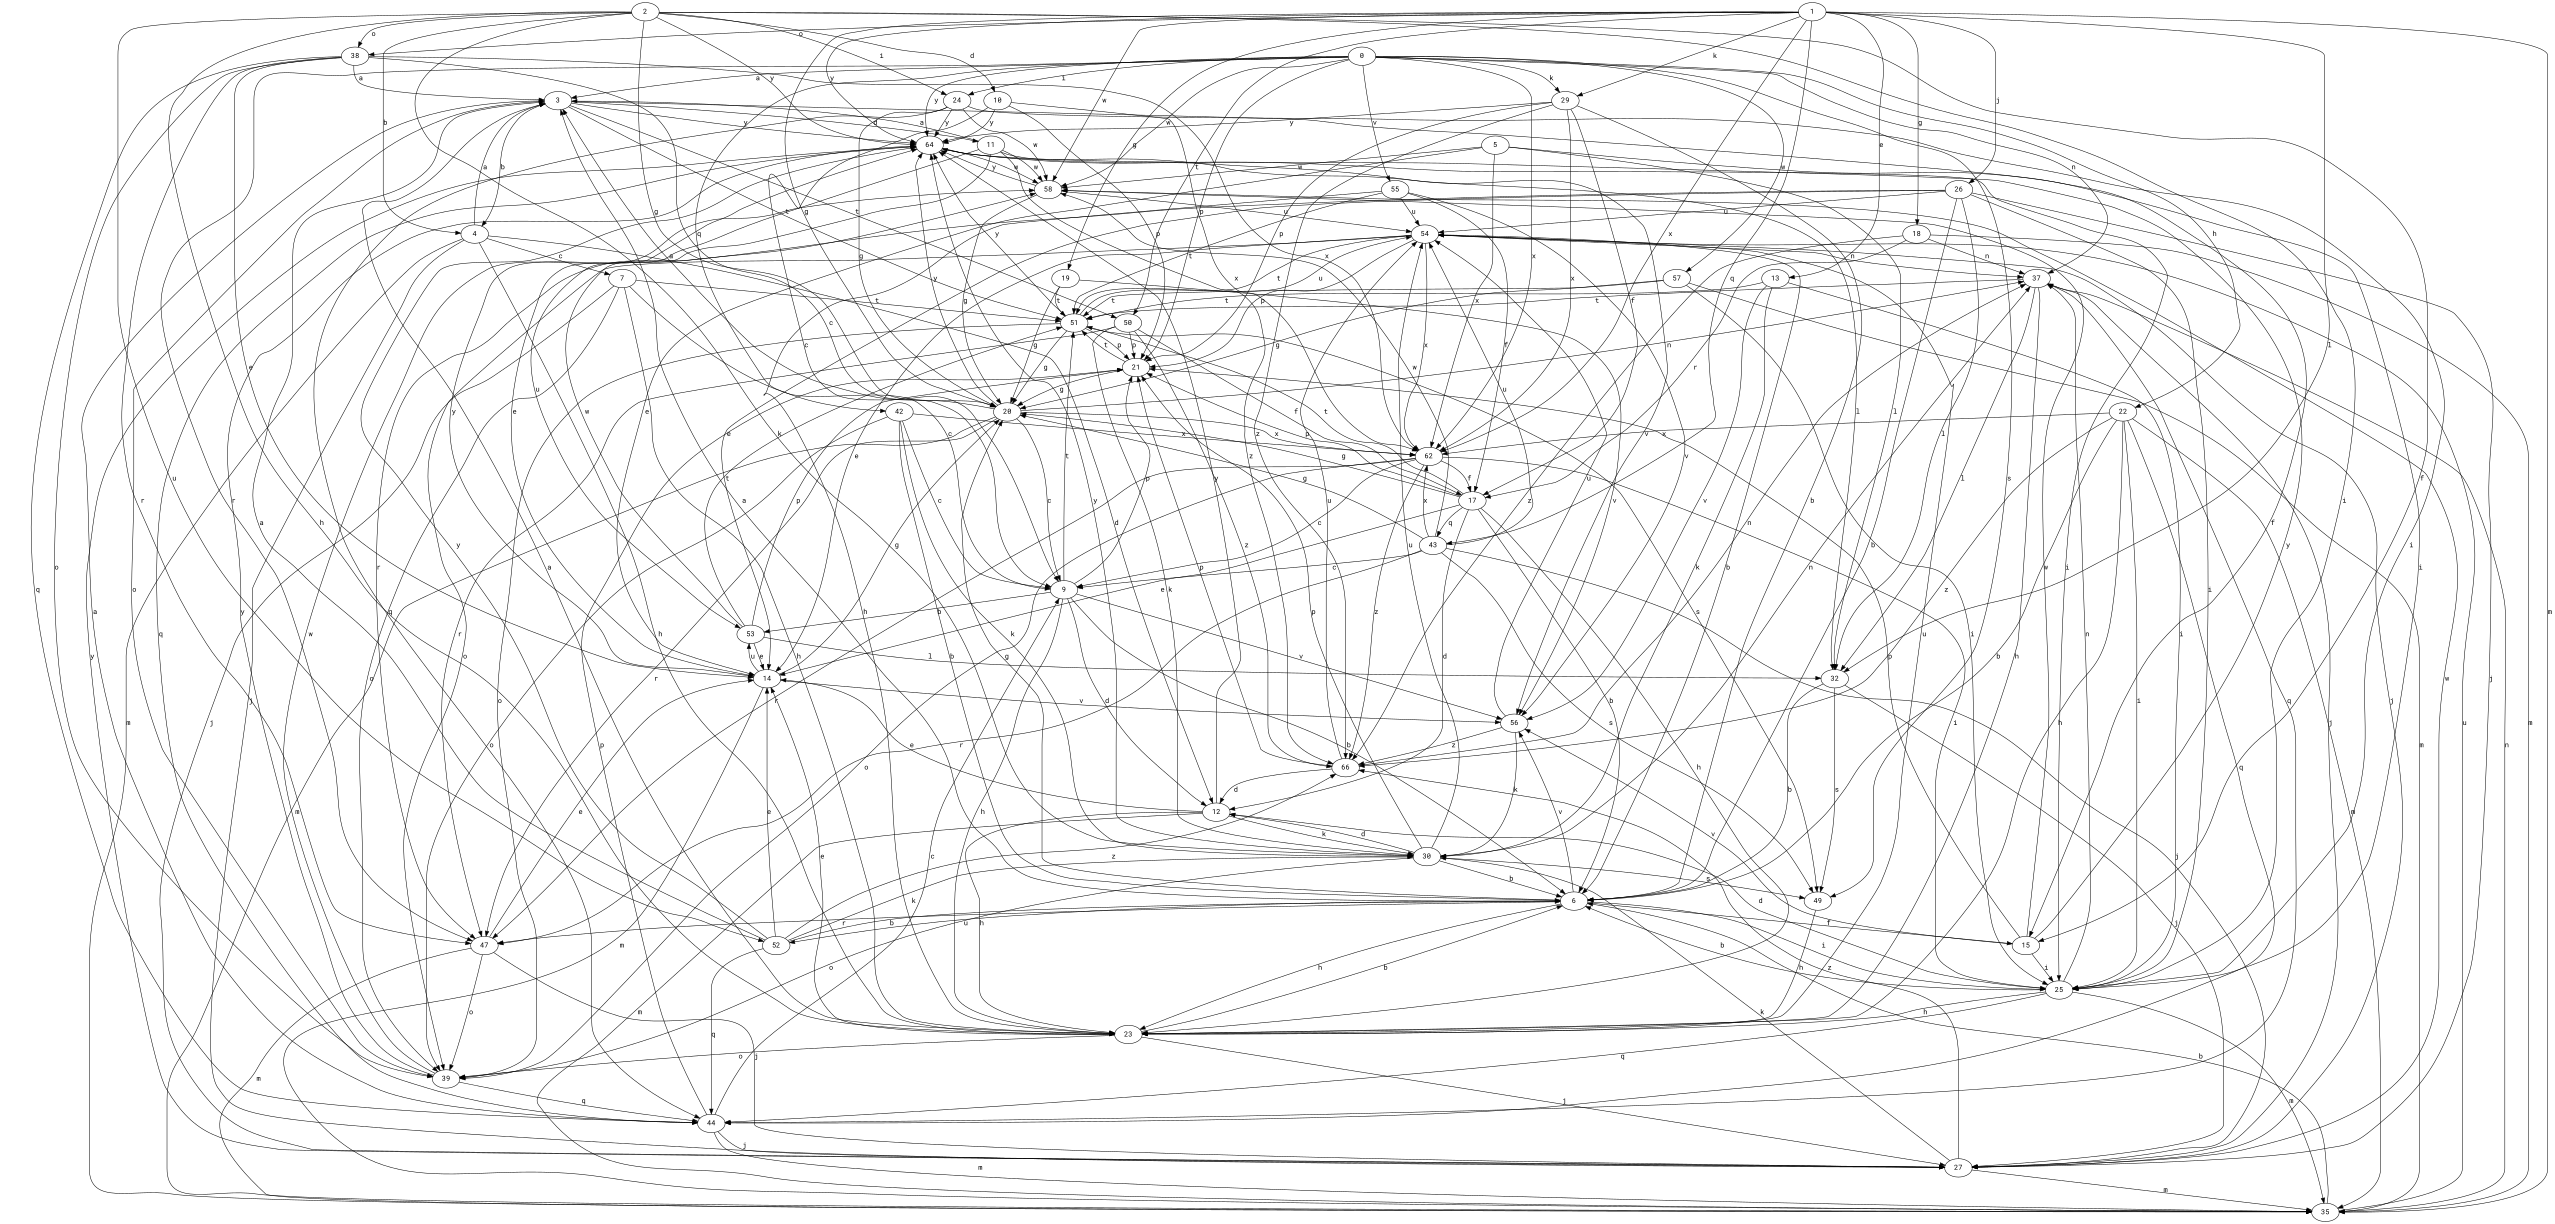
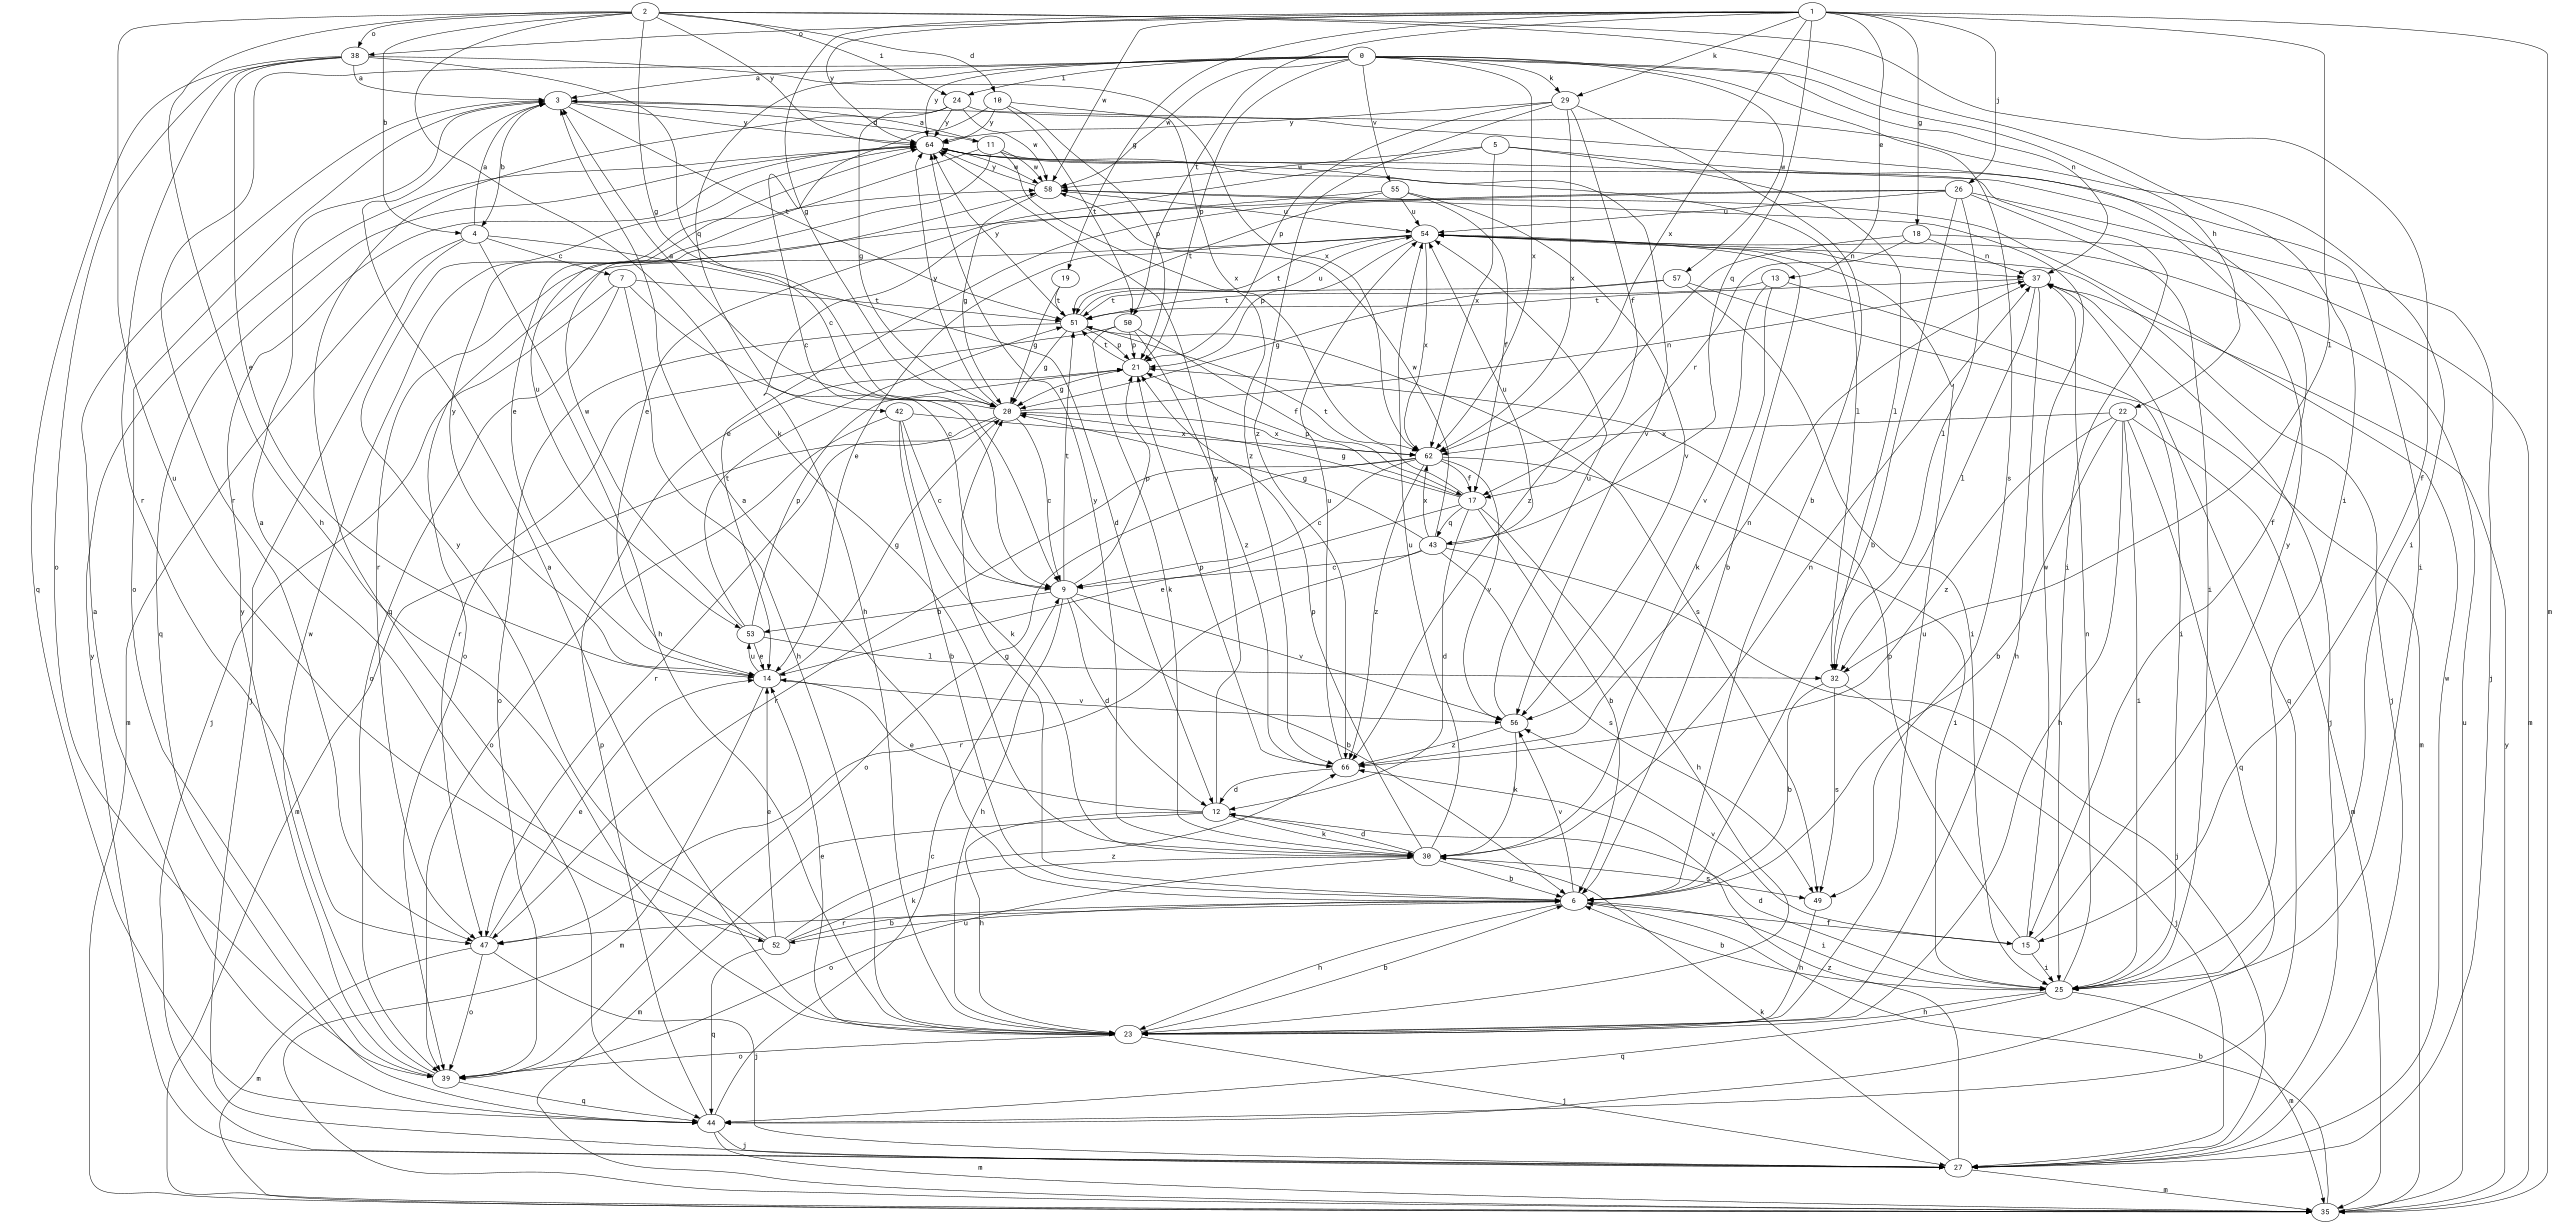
edge "3" -> "50": now "10" -> "50"
edge "19" -> "56": now "62" -> "56"
edge "35" -> "37": label "n" -> "y"
